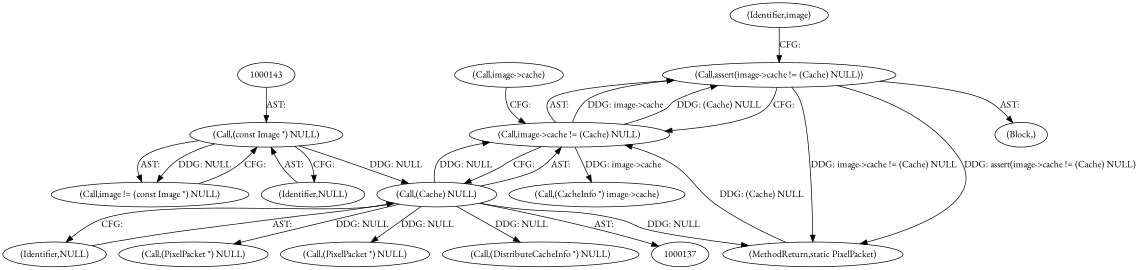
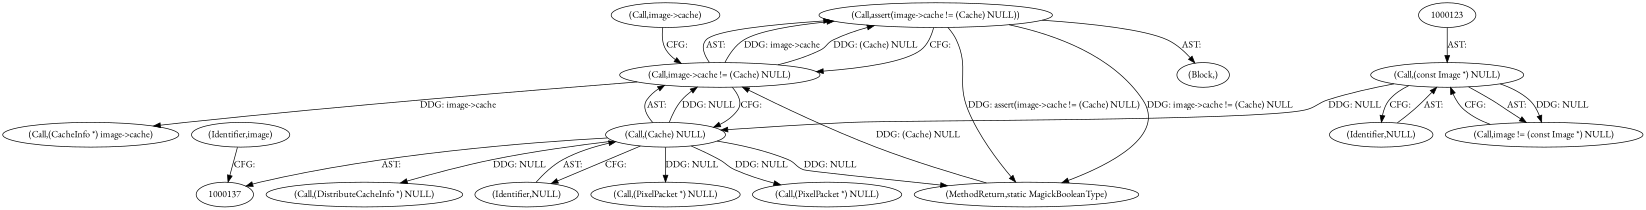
edge "(Identifier,image)" -> "(Call,assert(image->cache != (Cache) NULL))": now "(Identifier,image)" -> "1000137"
node "1000143": label "1000143" -> "1000123"
node "(MethodReturn,static PixelPacket)": label "(MethodReturn,static PixelPacket)" -> "(MethodReturn,static MagickBooleanType)"
